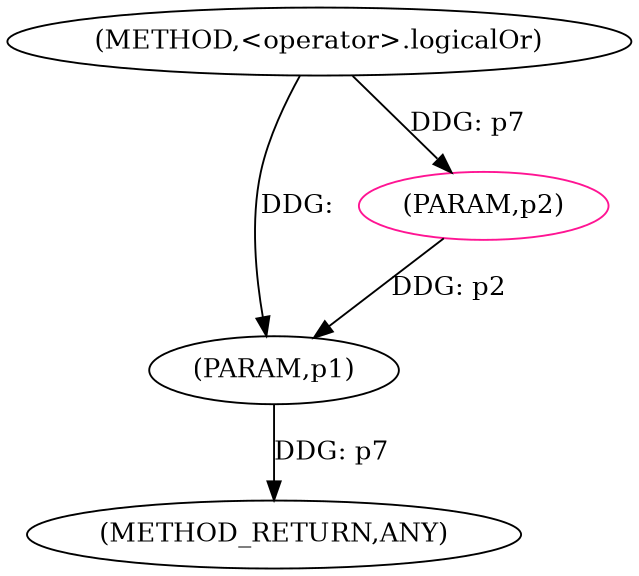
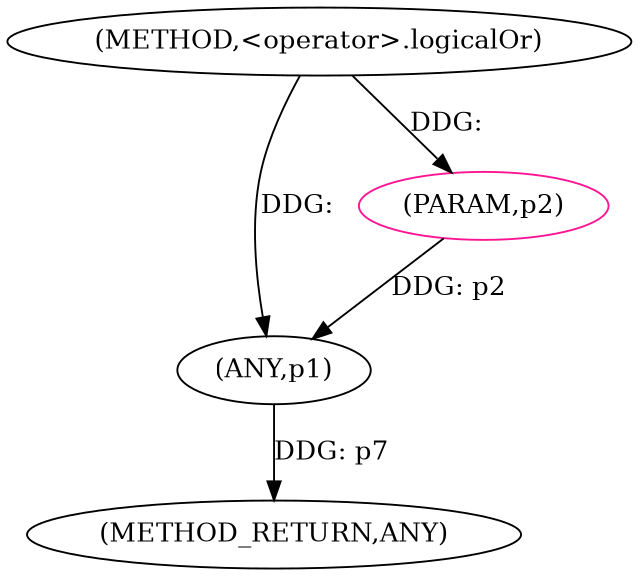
edge "(METHOD,<operator>.logicalOr)" -> "(PARAM,p2)": label "DDG: p7" -> "DDG: "
node "(PARAM,p1)": label "(PARAM,p1)" -> "(ANY,p1)"
